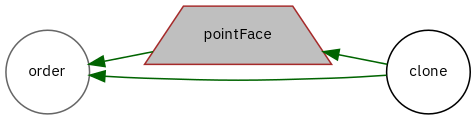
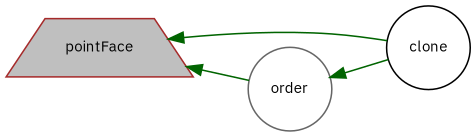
edge "pointFace" -> "order": reversed
